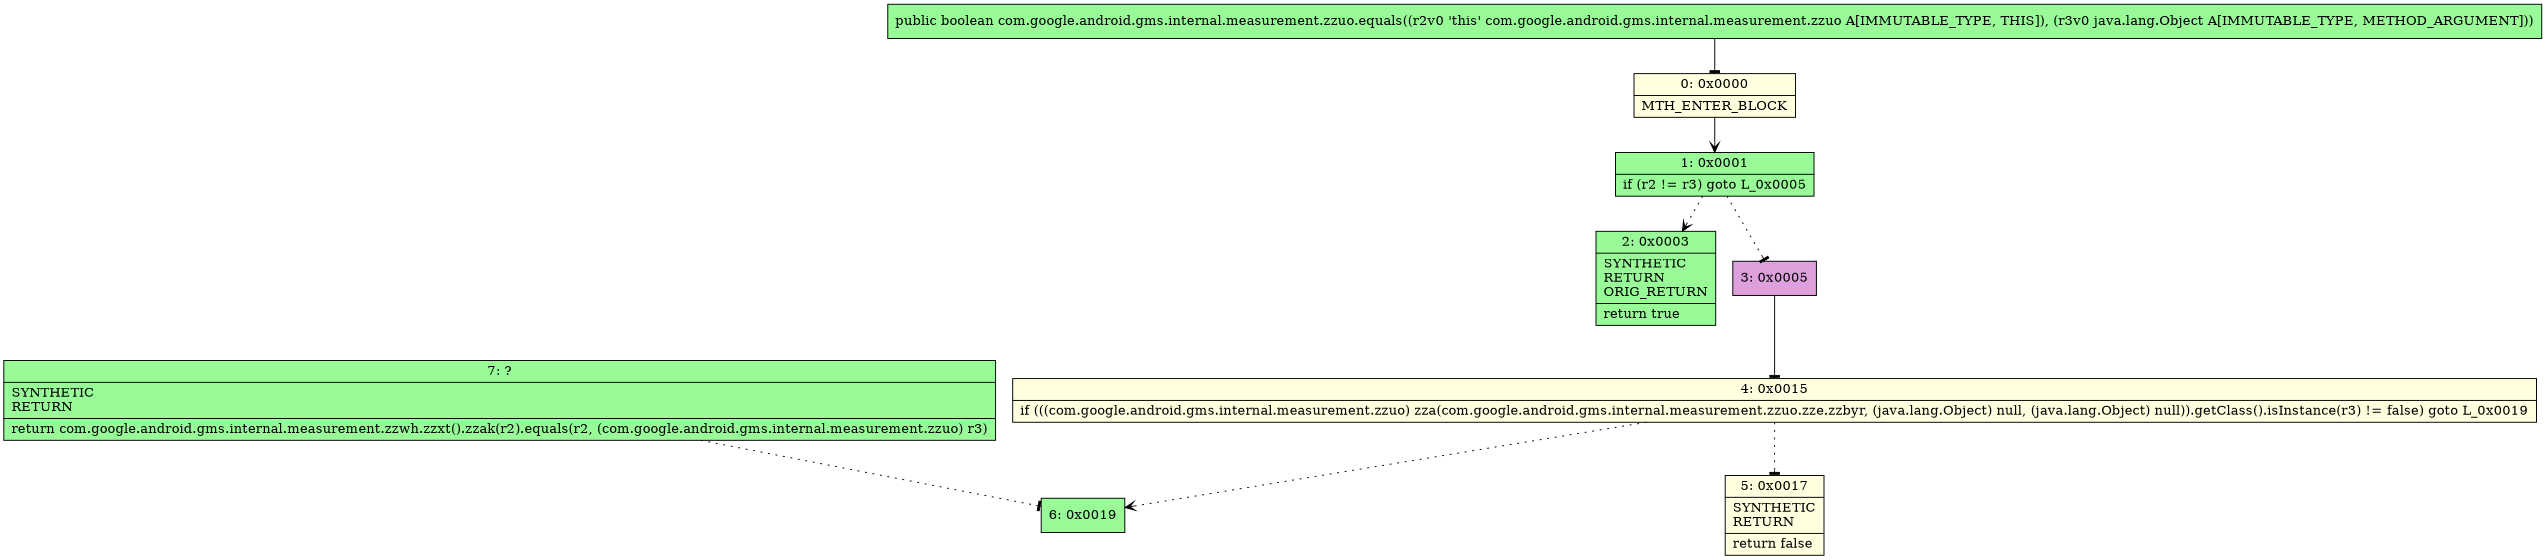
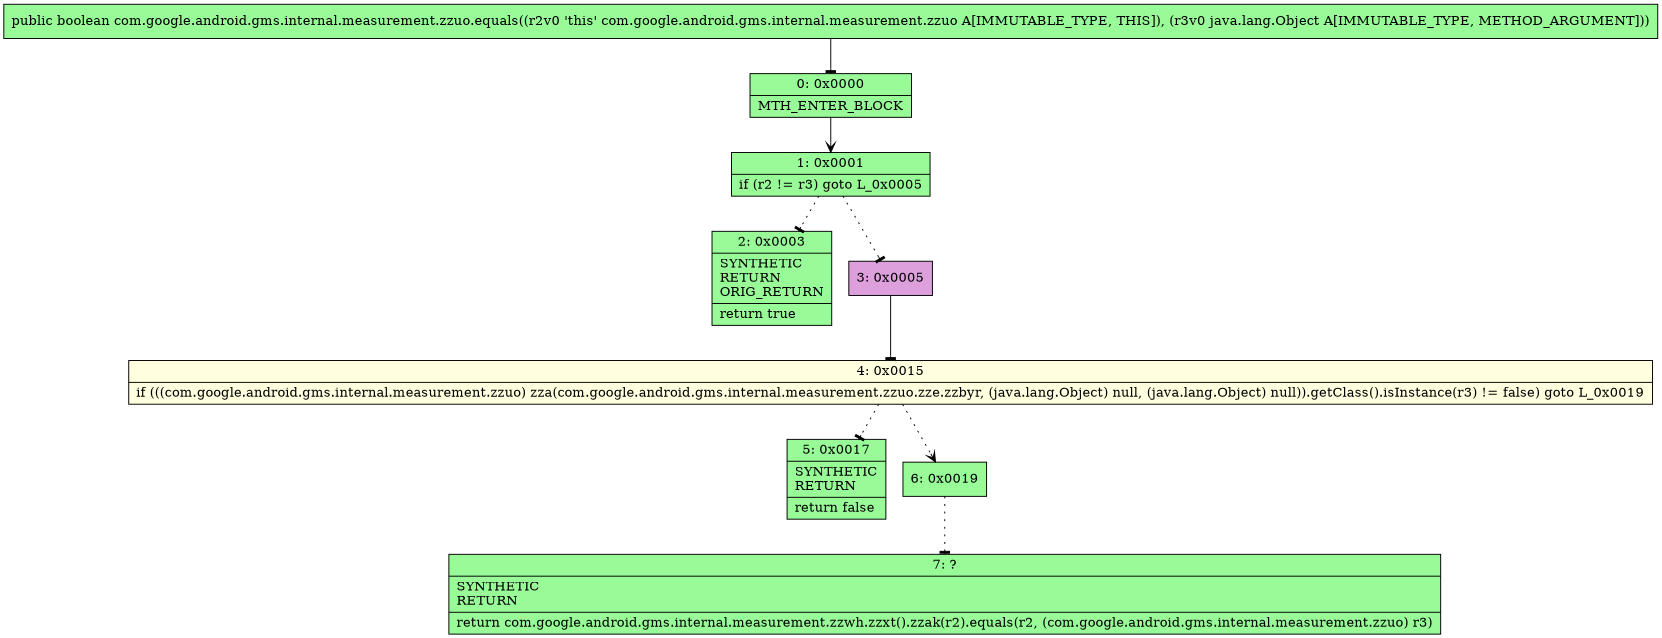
node "0: 0x0000": fillcolor lightyellow -> palegreen
edge "1: 0x0001" -> "2: 0x0003": arrowhead vee -> tee
edge "7: ?" -> "6: 0x0019": reversed
node "5: 0x0017": fillcolor lightyellow -> palegreen
